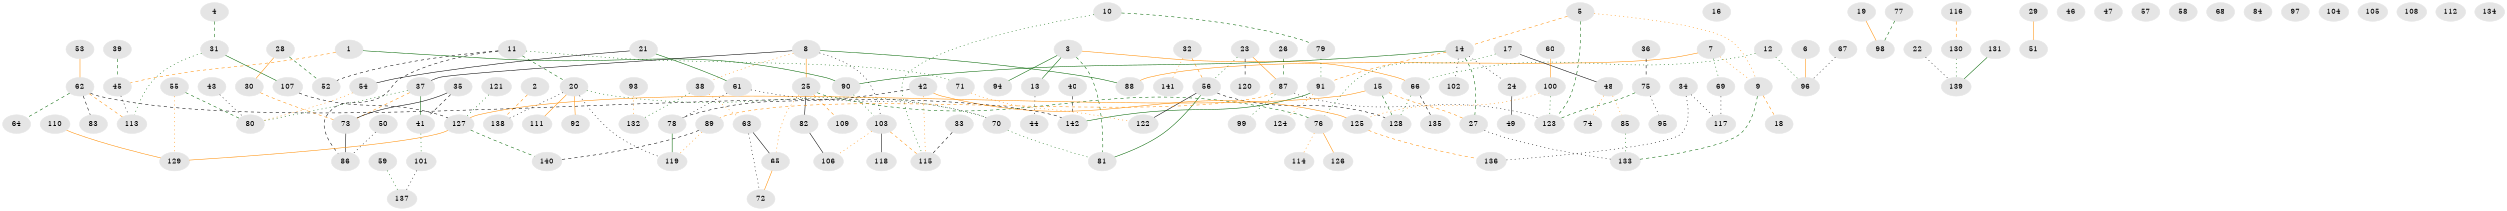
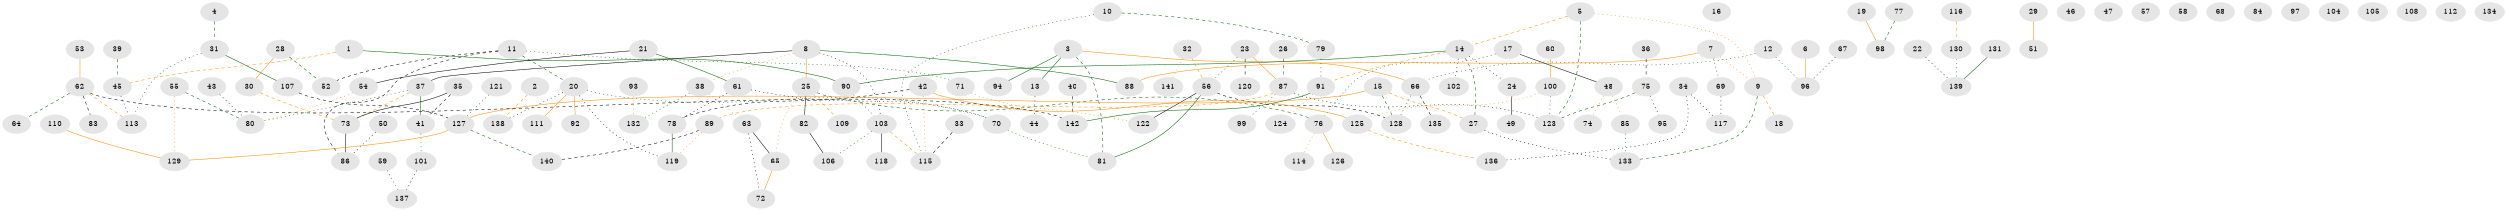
edge "103" -- "106": color darkorange -> darkgreen
